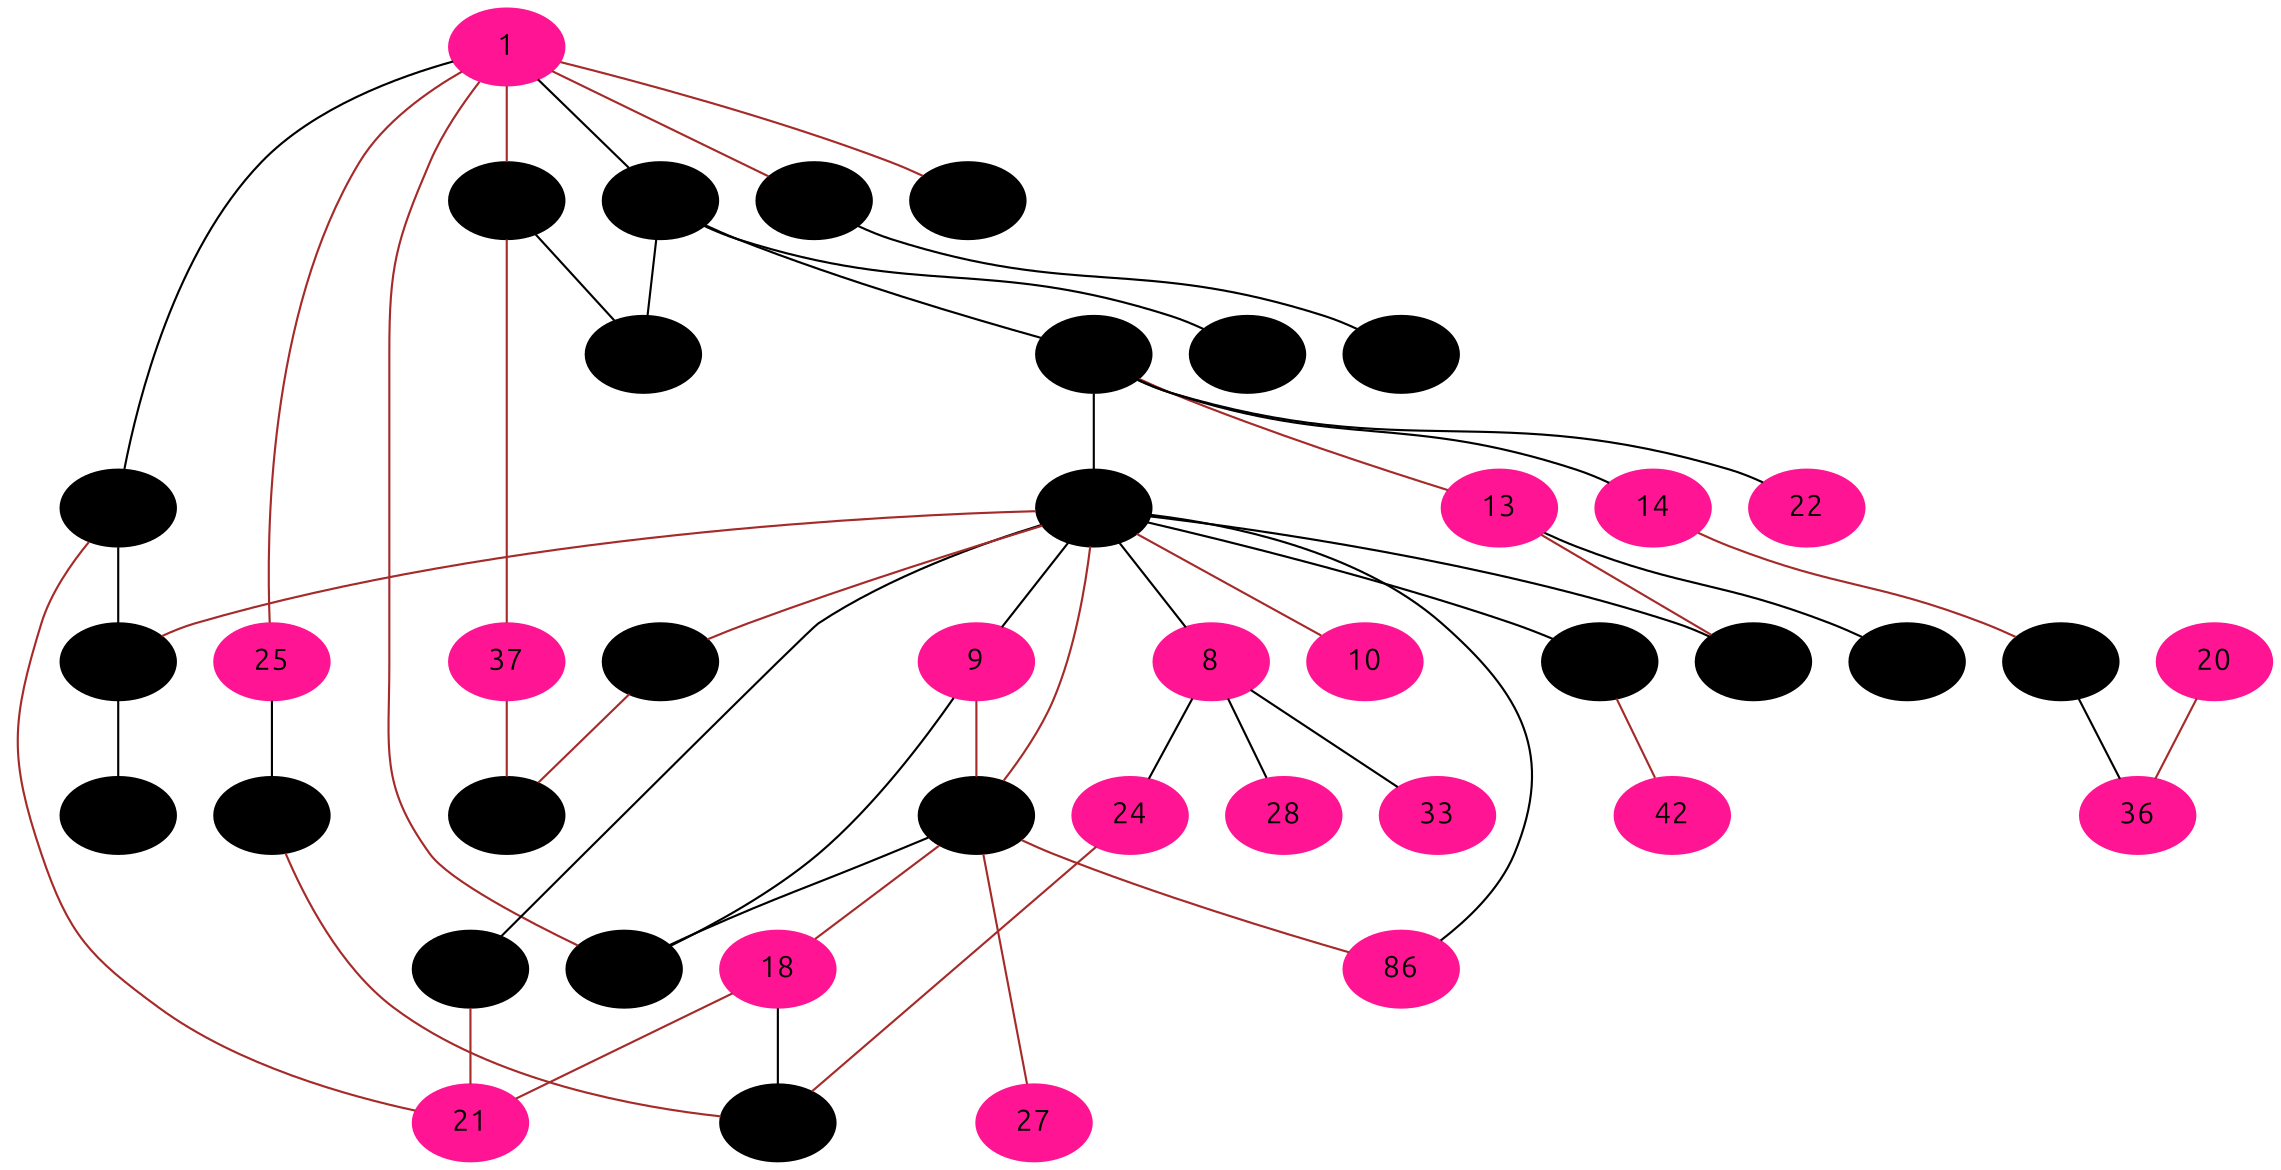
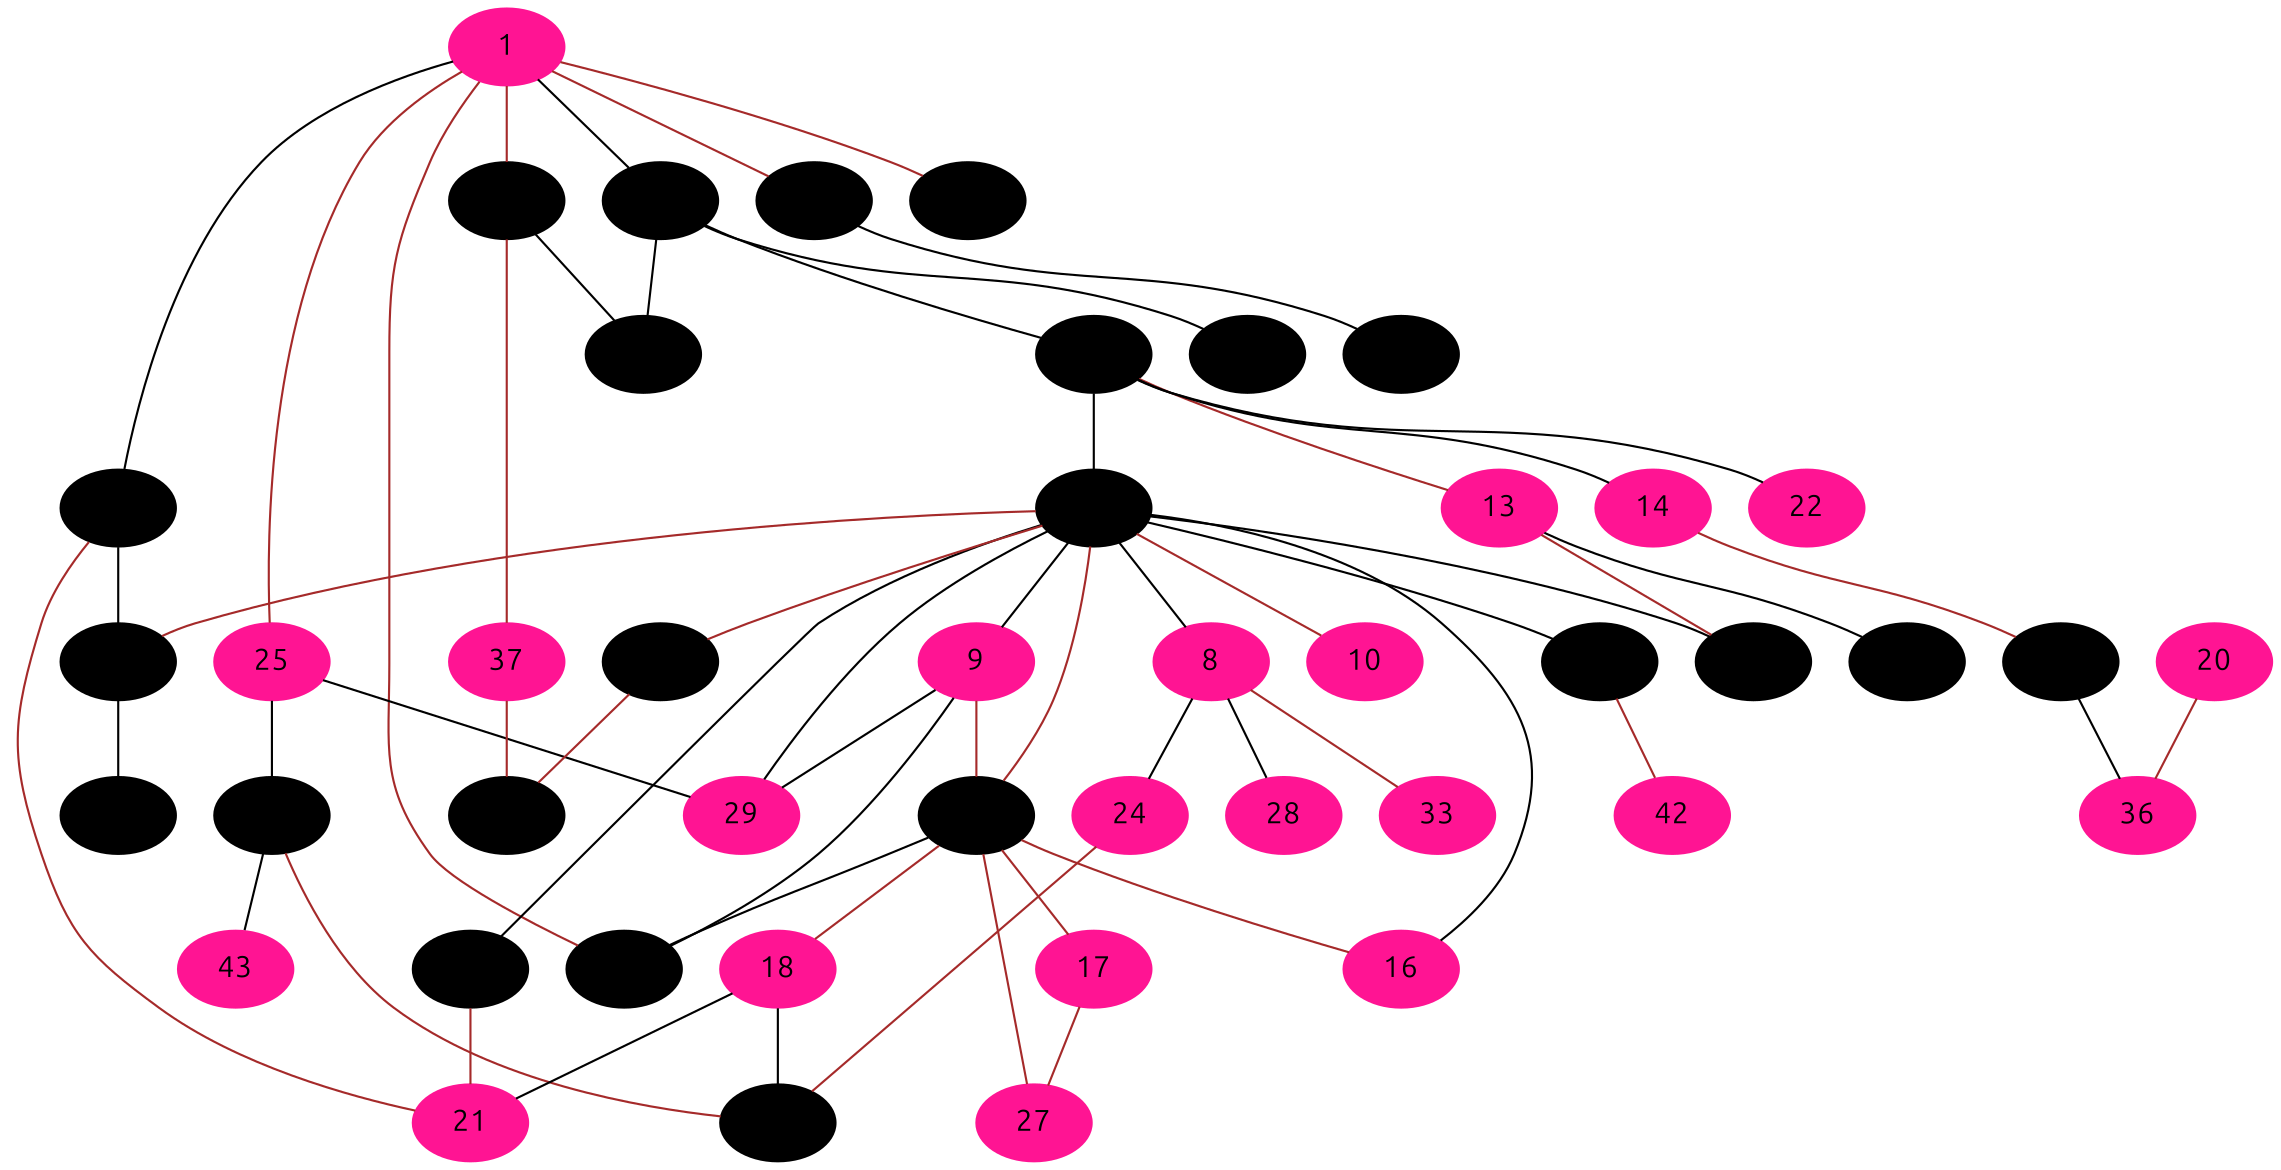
edge "8" -- "33": color black -> brown
node "29": added
node "43": added
node "17": added
node "86": label "86" -> "16"
edge "18" -- "21": color brown -> black
